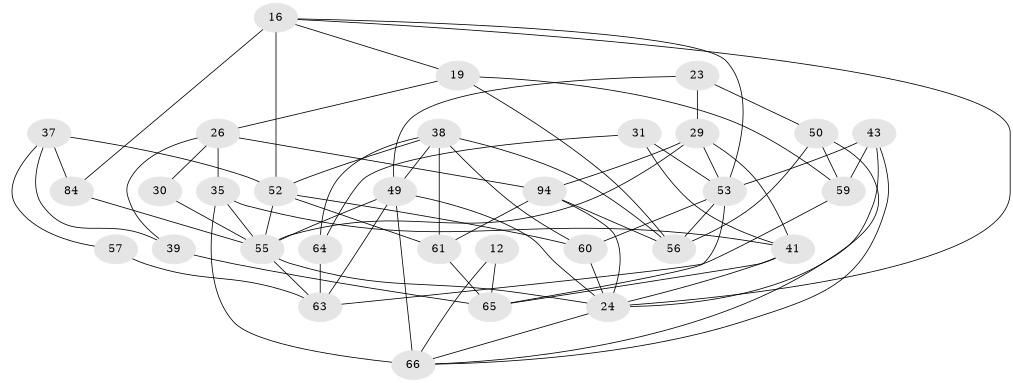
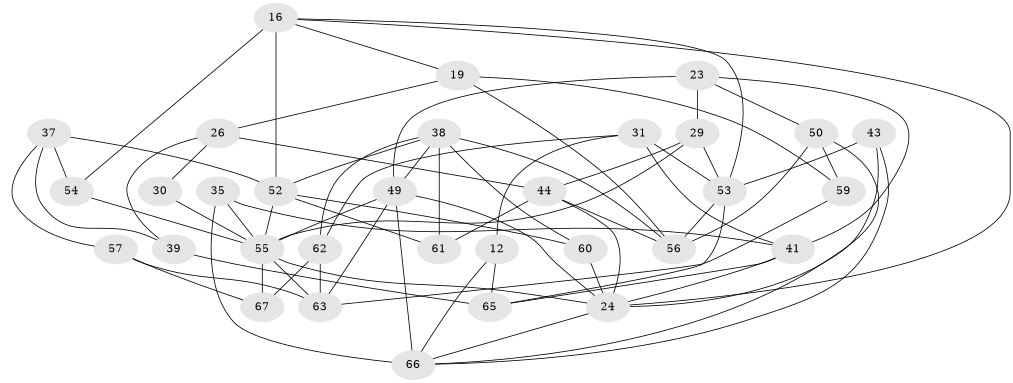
edge "31" -- "12": added
edge "26" -- "35": removed
edge "43" -- "59": removed
edge "29" -- "41": now "23" -- "41"
node "84": label "84" -> "54"
node "94": label "94" -> "44"
edge "53" -- "60": removed
node "64": label "64" -> "62"
edge "61" -- "65": removed
node "67": added
